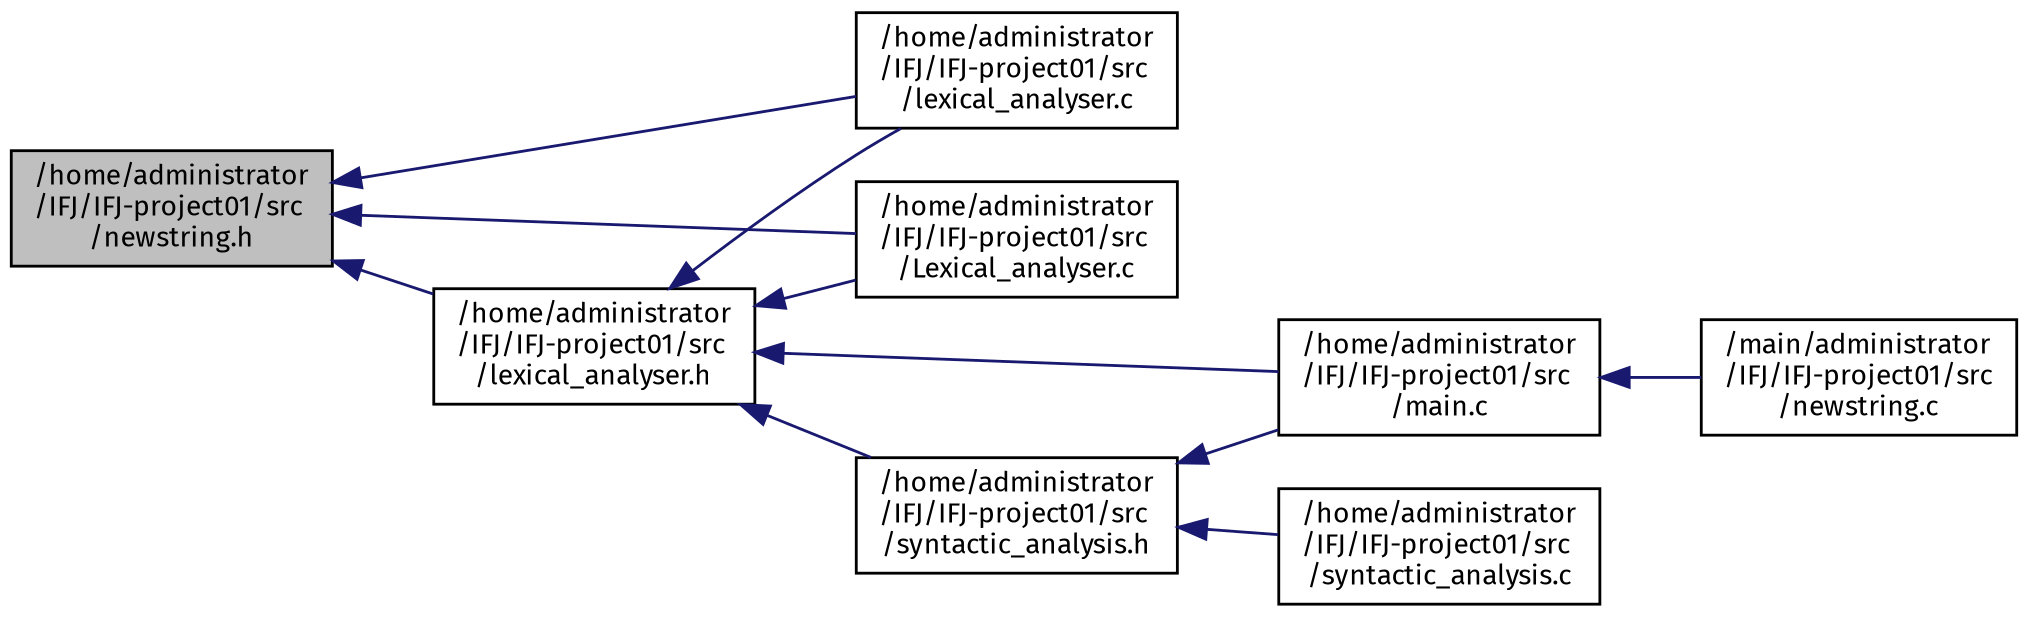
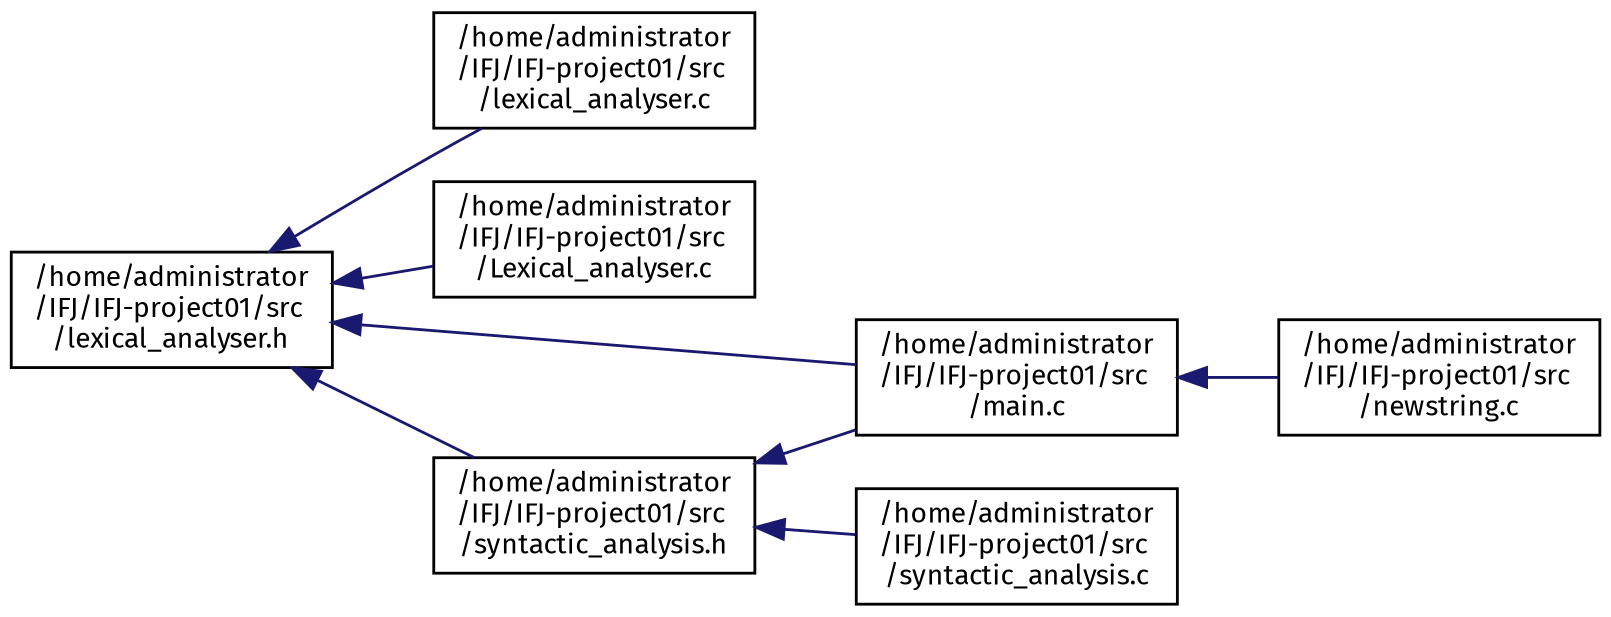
node "/home/administrator /IFJ/IFJ-project01/src /newstring.h": removed
node "/main/administrator /IFJ/IFJ-project01/src /newstring.c": label "/main/administrator /IFJ/IFJ-project01/src /newstring.c" -> "/home/administrator /IFJ/IFJ-project01/src /newstring.c"
